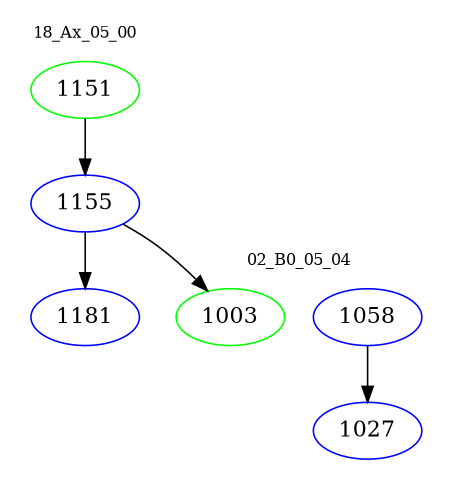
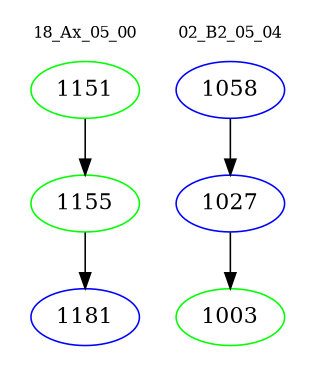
node "1155": color blue -> green
edge "1155" -> "1003": now "1027" -> "1003"
cluster "02_B0_05_04": label "02_B0_05_04" -> "02_B2_05_04"
